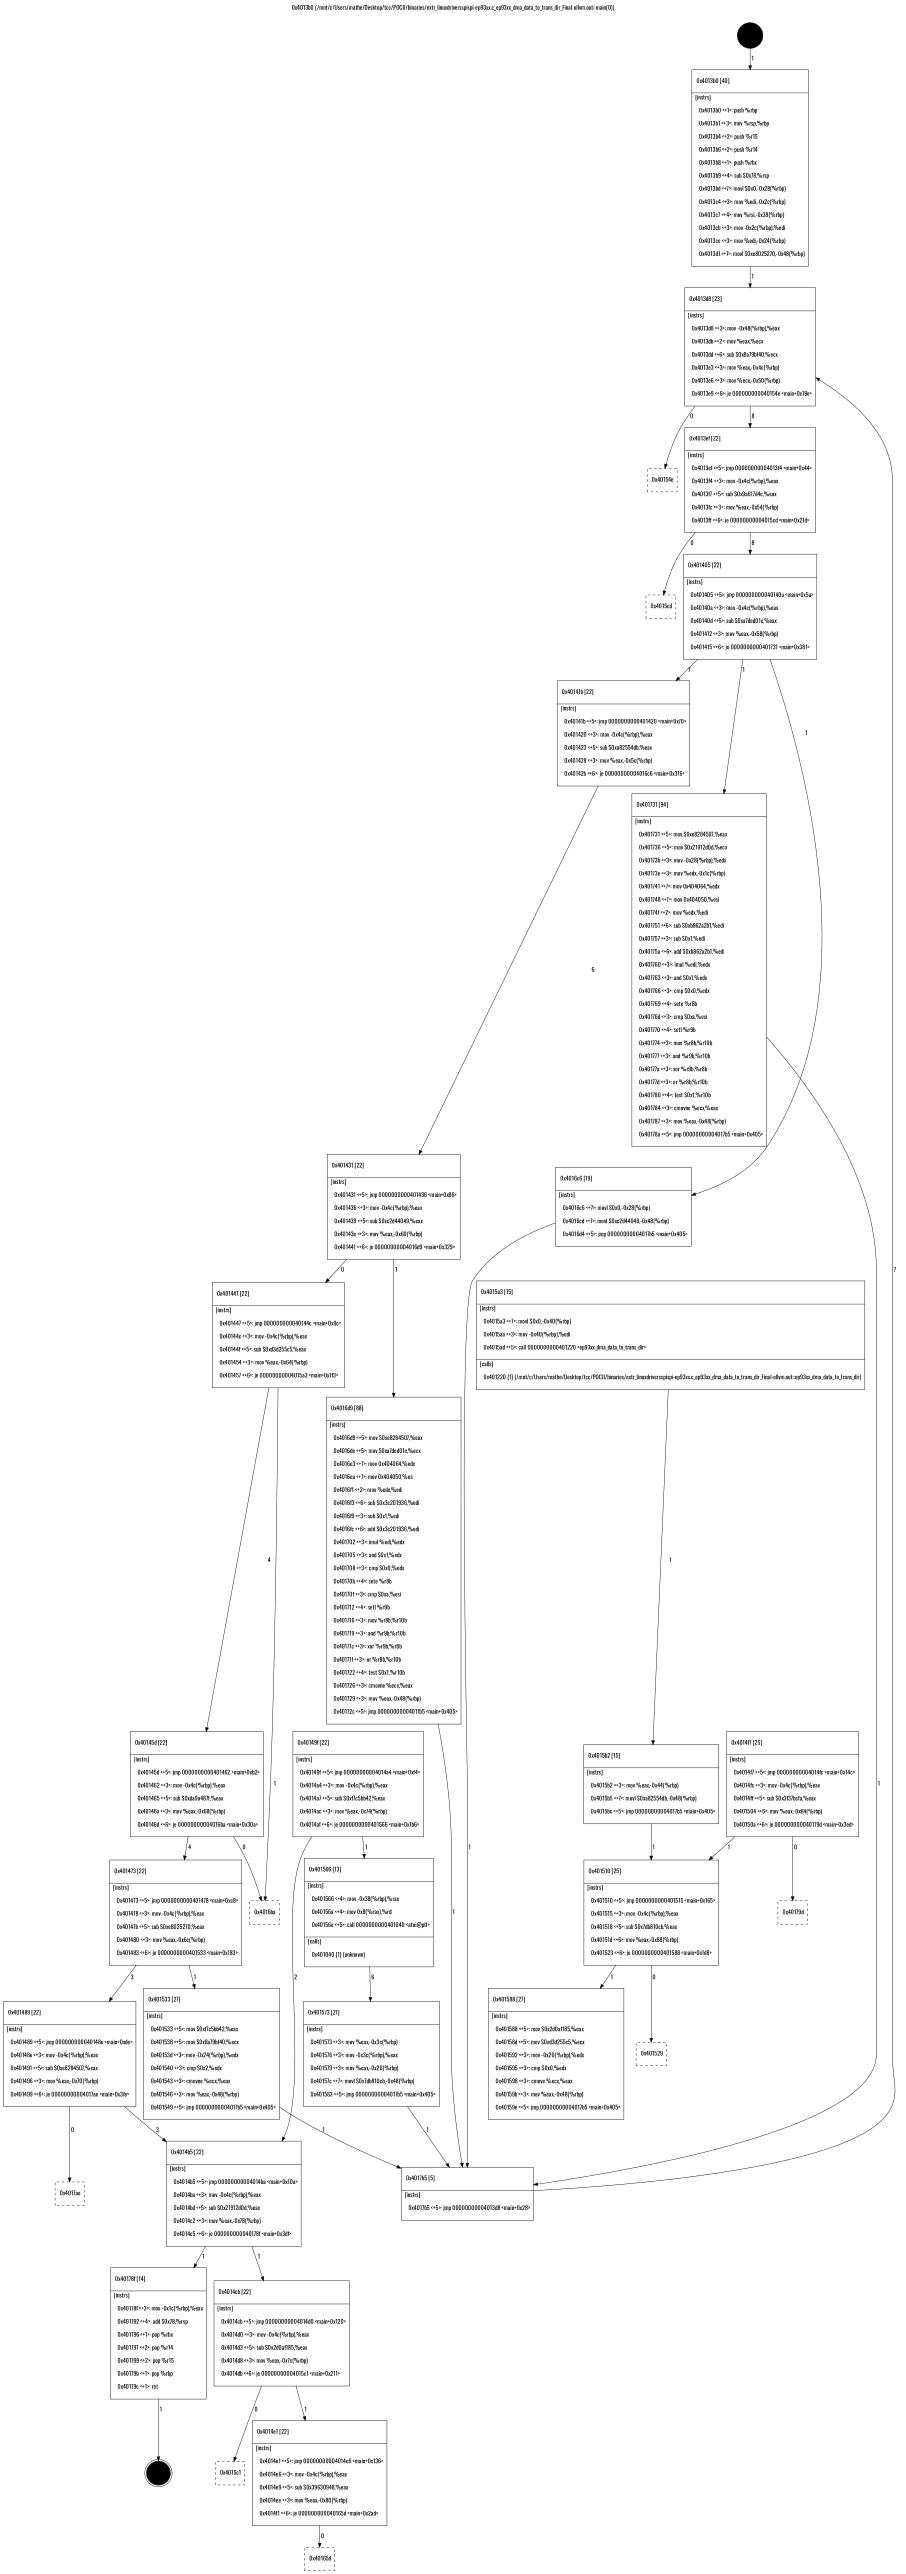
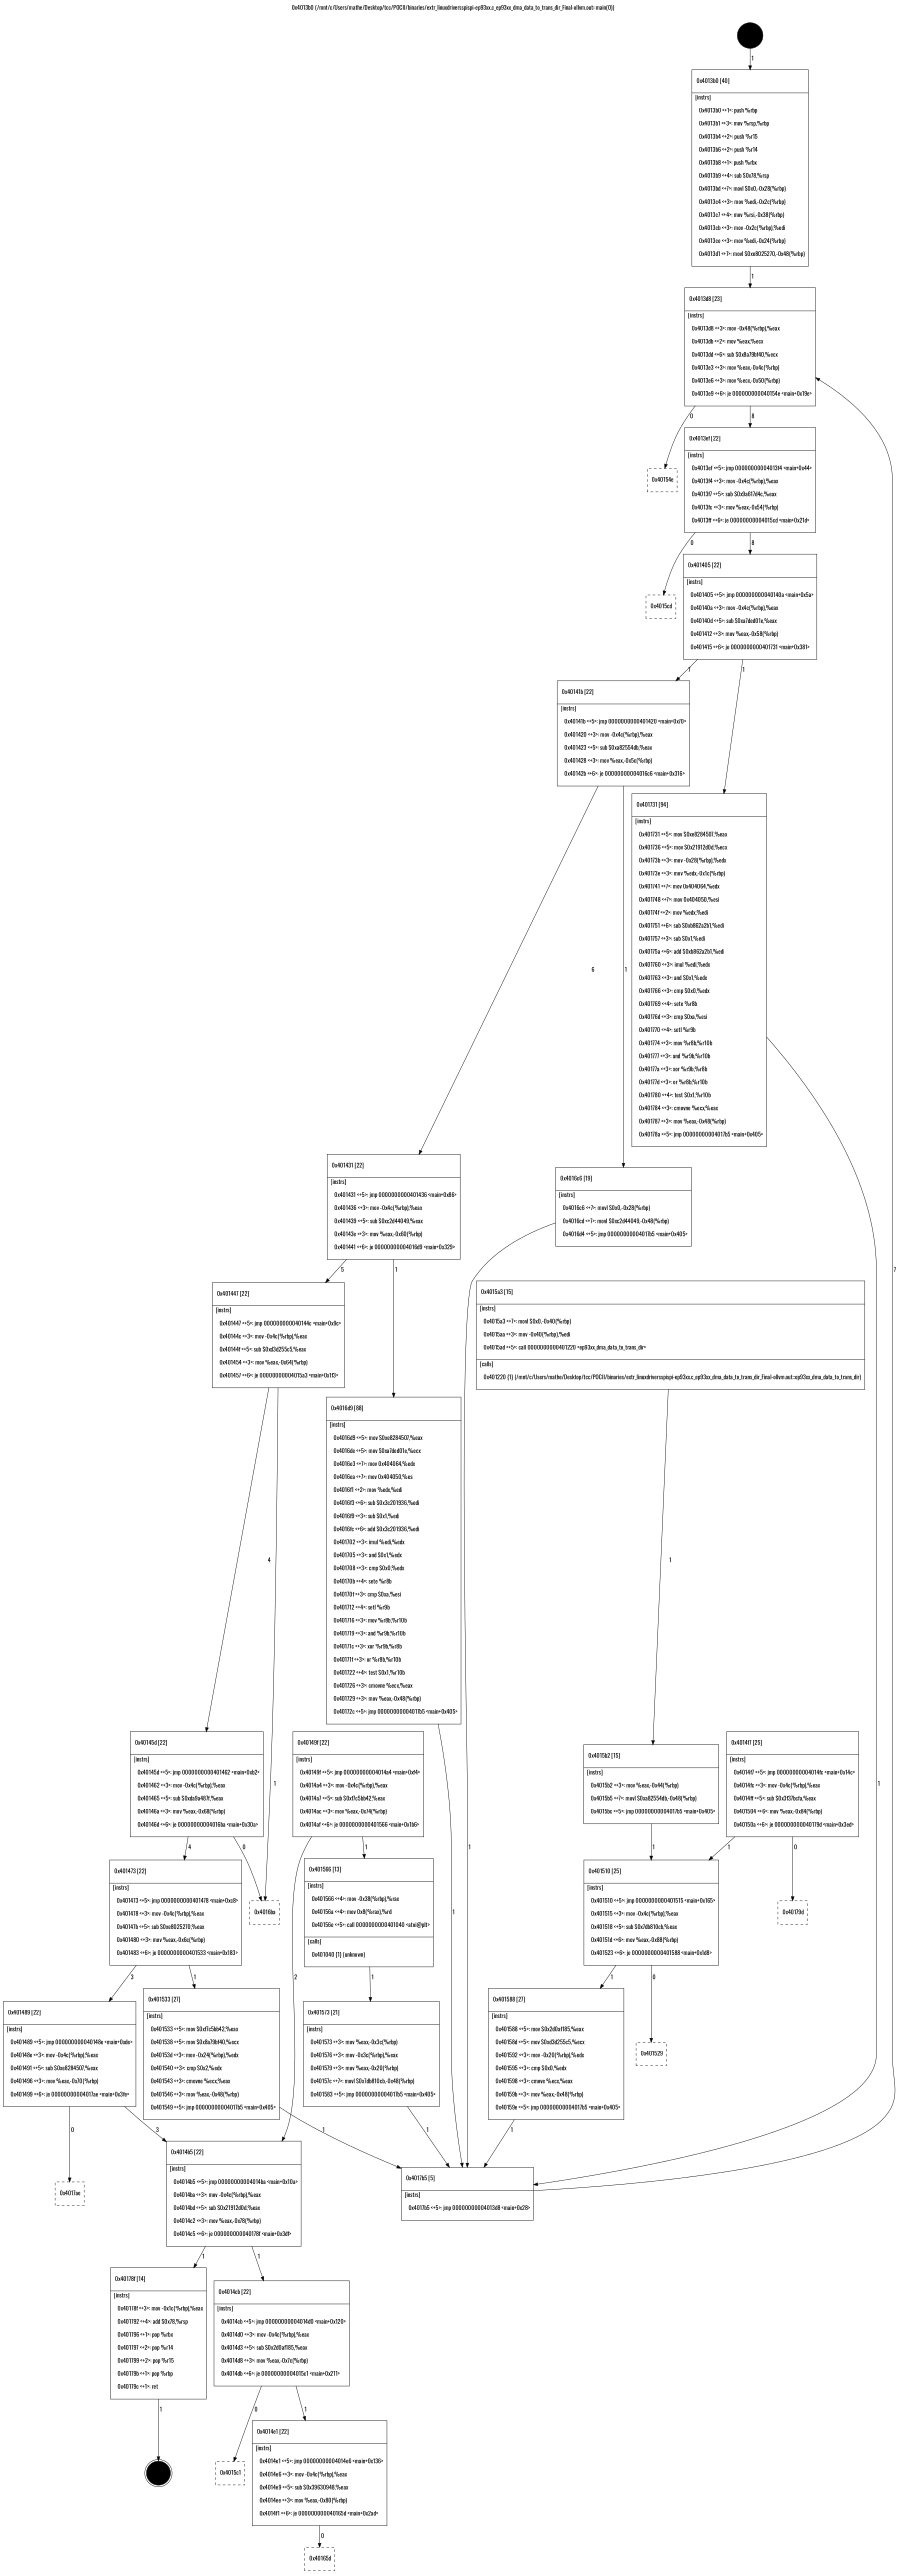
edge "0x401405 [22]" -> "0x4016c6 [19]": now "0x40141b [22]" -> "0x4016c6 [19]"
edge "0x401431 [22]" -> "0x401447 [22]": label " 0" -> " 5"
edge "0x401566 [13]" -> "0x401573 [21]": label " 6" -> " 1"
edge "0x401588 [27]" -> "0x4017b5 [5]": added, label "1"
